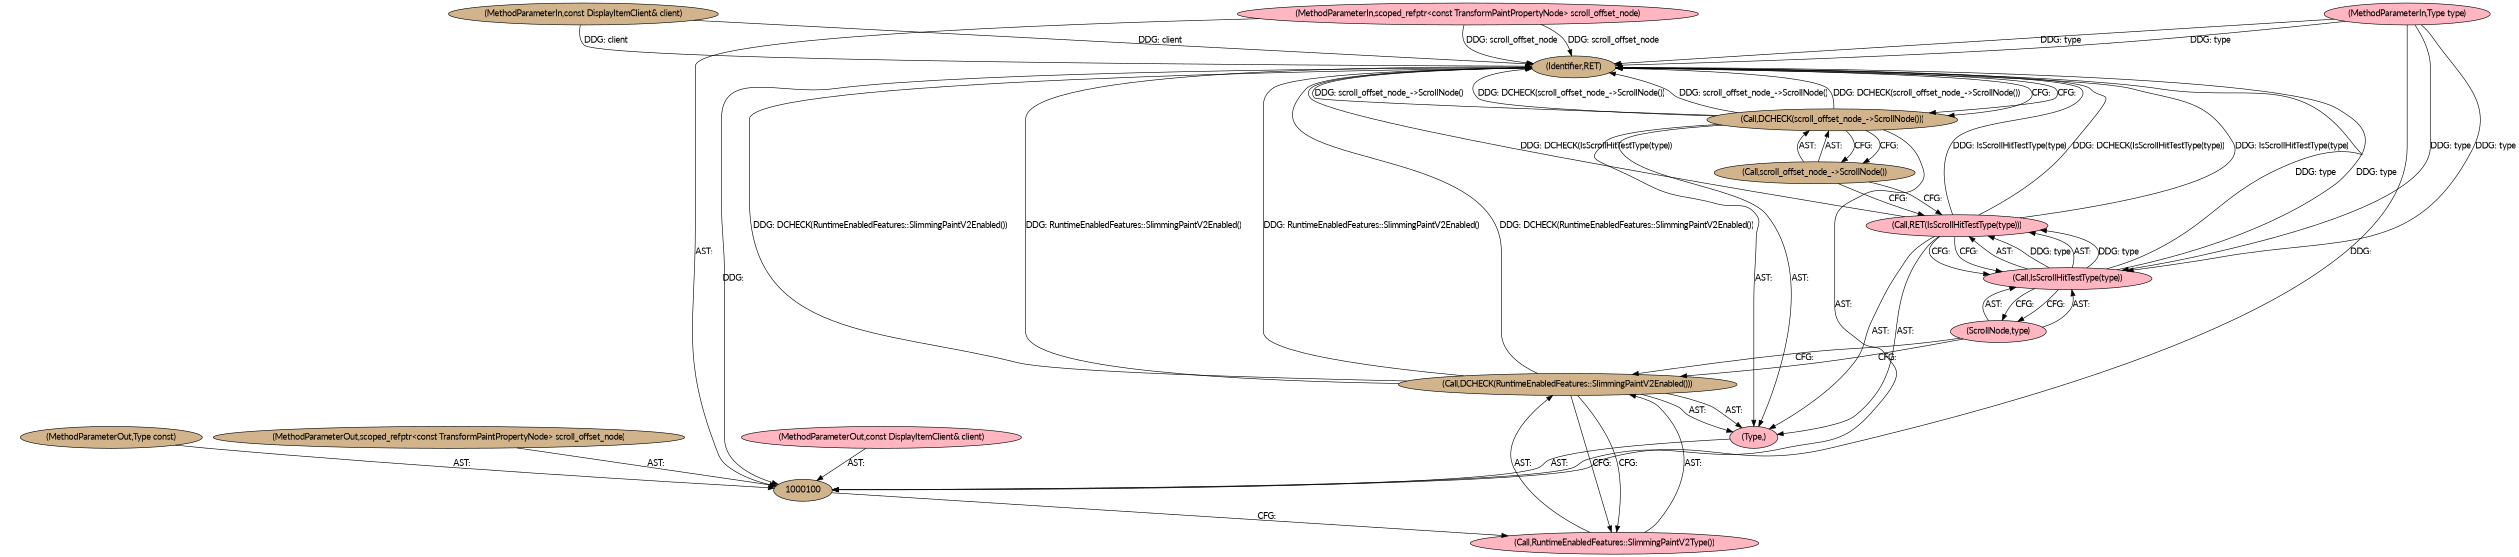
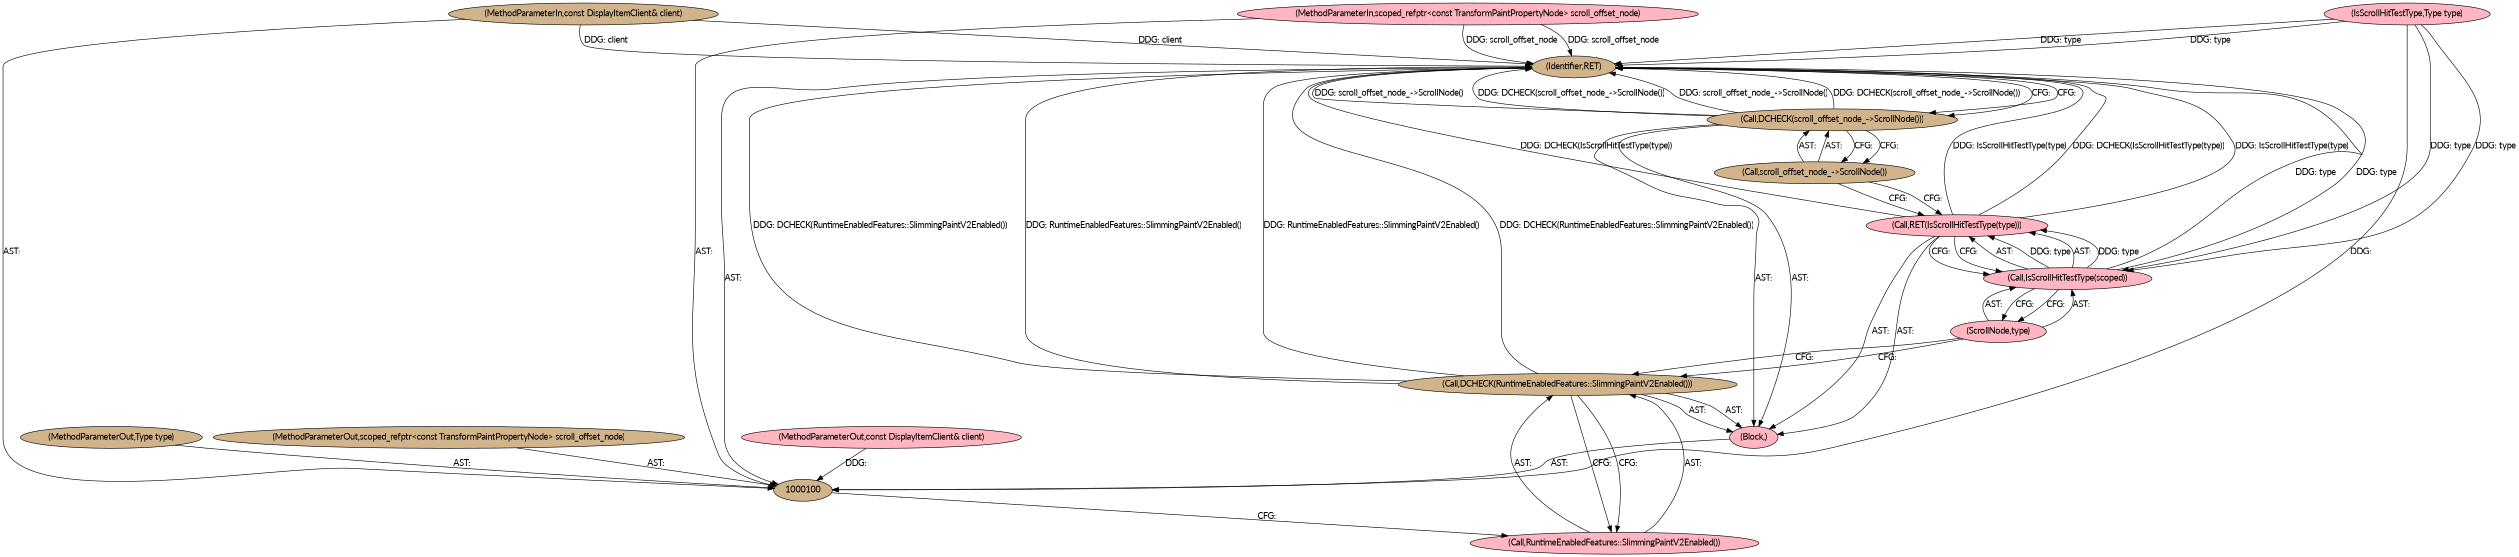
node "(MethodParameterIn,Type type)": label "(MethodParameterIn,Type type)" -> "(IsScrollHitTestType,Type type)"
edge "(Identifier,RET)" -> "1000100": label "DDG: " -> "AST: "
node "(Call,IsScrollHitTestType(type))": label "(Call,IsScrollHitTestType(type))" -> "(Call,IsScrollHitTestType(scoped))"
node "(MethodParameterOut,Type const)": label "(MethodParameterOut,Type const)" -> "(MethodParameterOut,Type type)"
node "(Type,)": label "(Type,)" -> "(Block,)"
edge "(Call,DCHECK(scroll_offset_node_->ScrollNode()))" -> "1000100": now "(MethodParameterIn,const DisplayItemClient& client)" -> "1000100"
edge "(MethodParameterOut,const DisplayItemClient& client)" -> "1000100": label "AST: " -> "DDG: "
node "(Call,RuntimeEnabledFeatures::SlimmingPaintV2Type())": label "(Call,RuntimeEnabledFeatures::SlimmingPaintV2Type())" -> "(Call,RuntimeEnabledFeatures::SlimmingPaintV2Enabled())"
